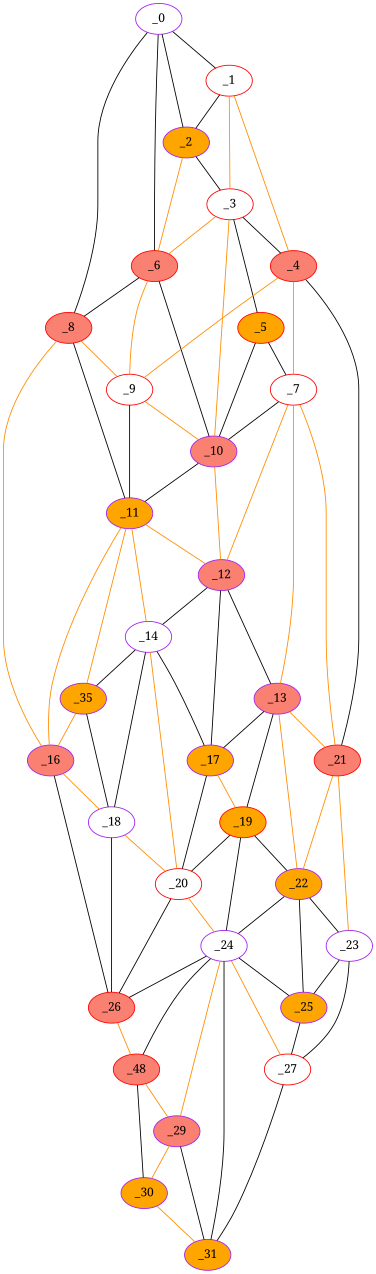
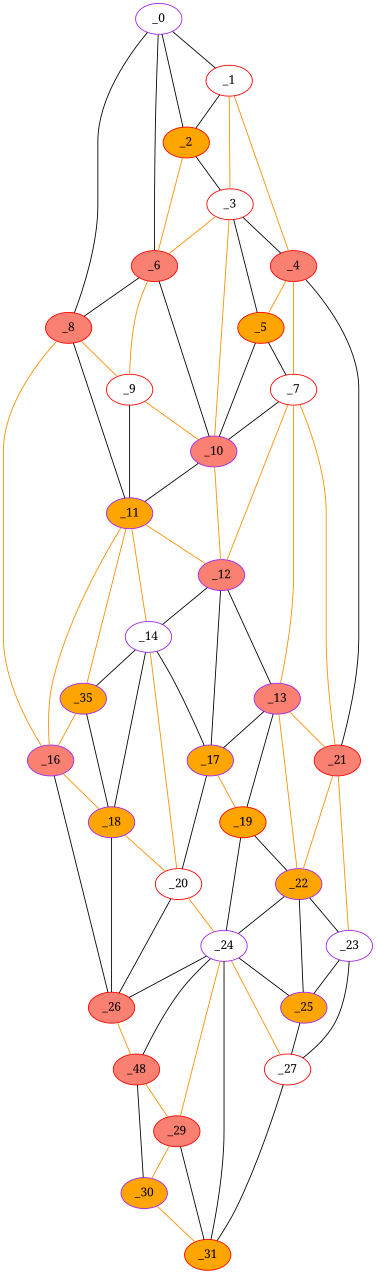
node "_2": color purple -> red
edge "_4" -- "_9": now "_4" -- "_5"
node "_18": fillcolor white -> orange
edge "_19" -- "_20": removed
node "_29": color purple -> red
node "_31": color purple -> red
